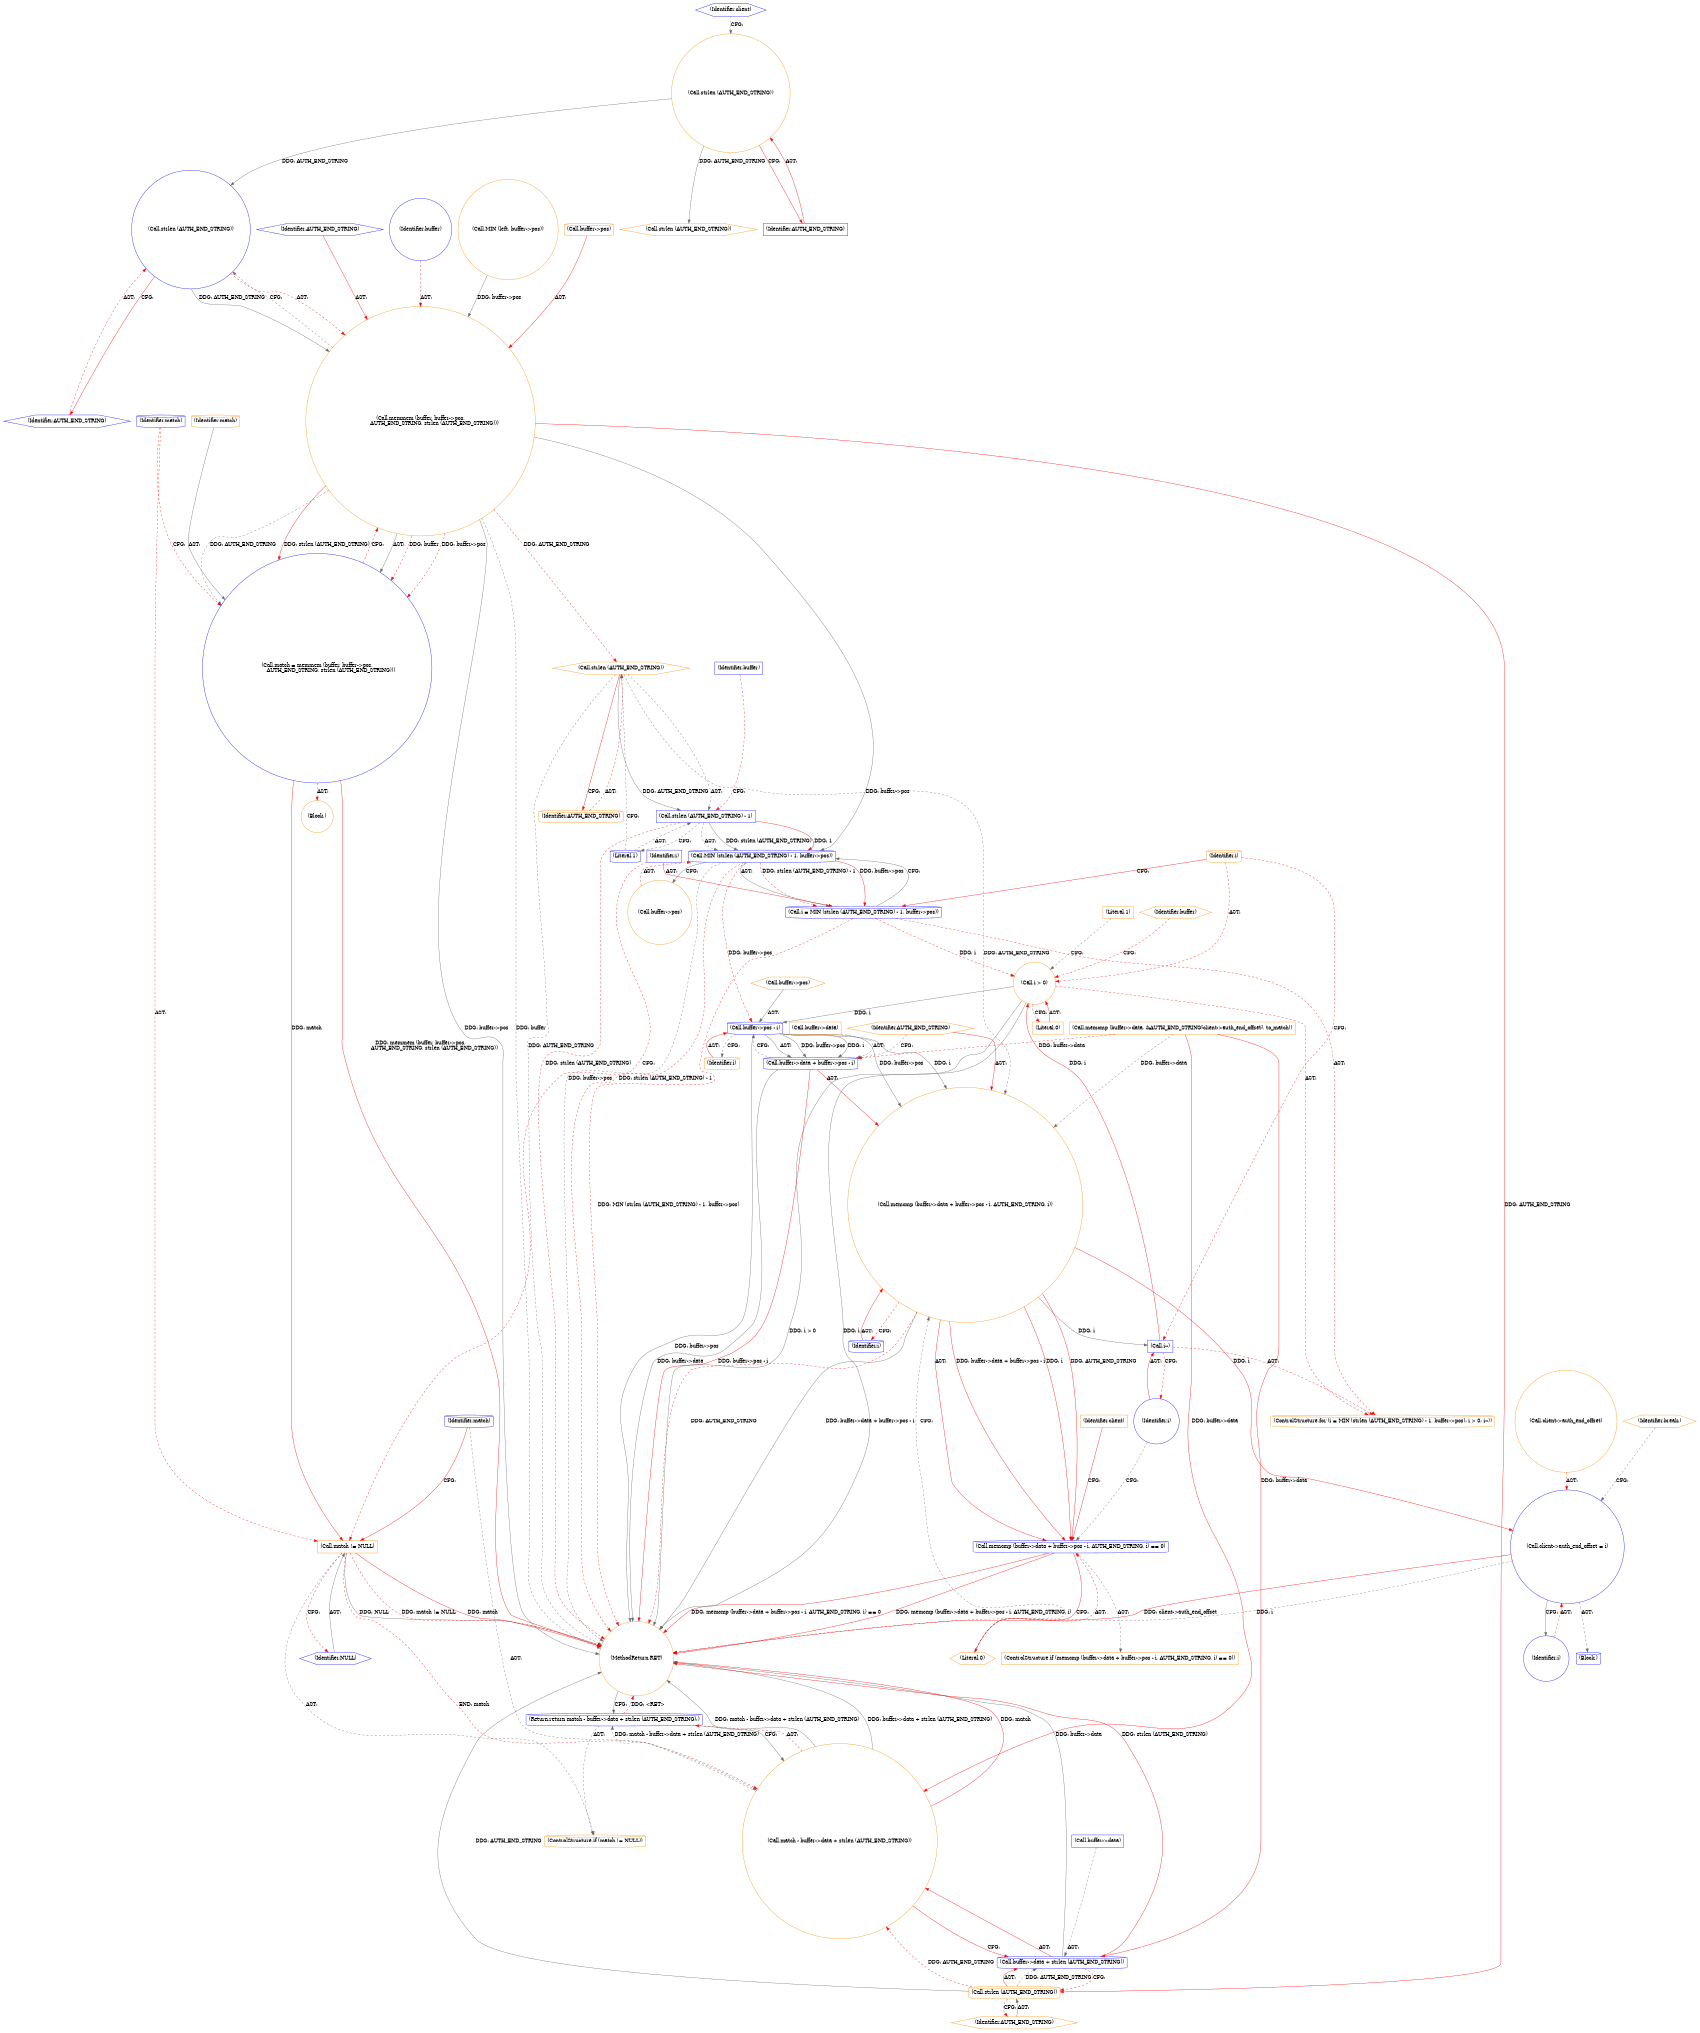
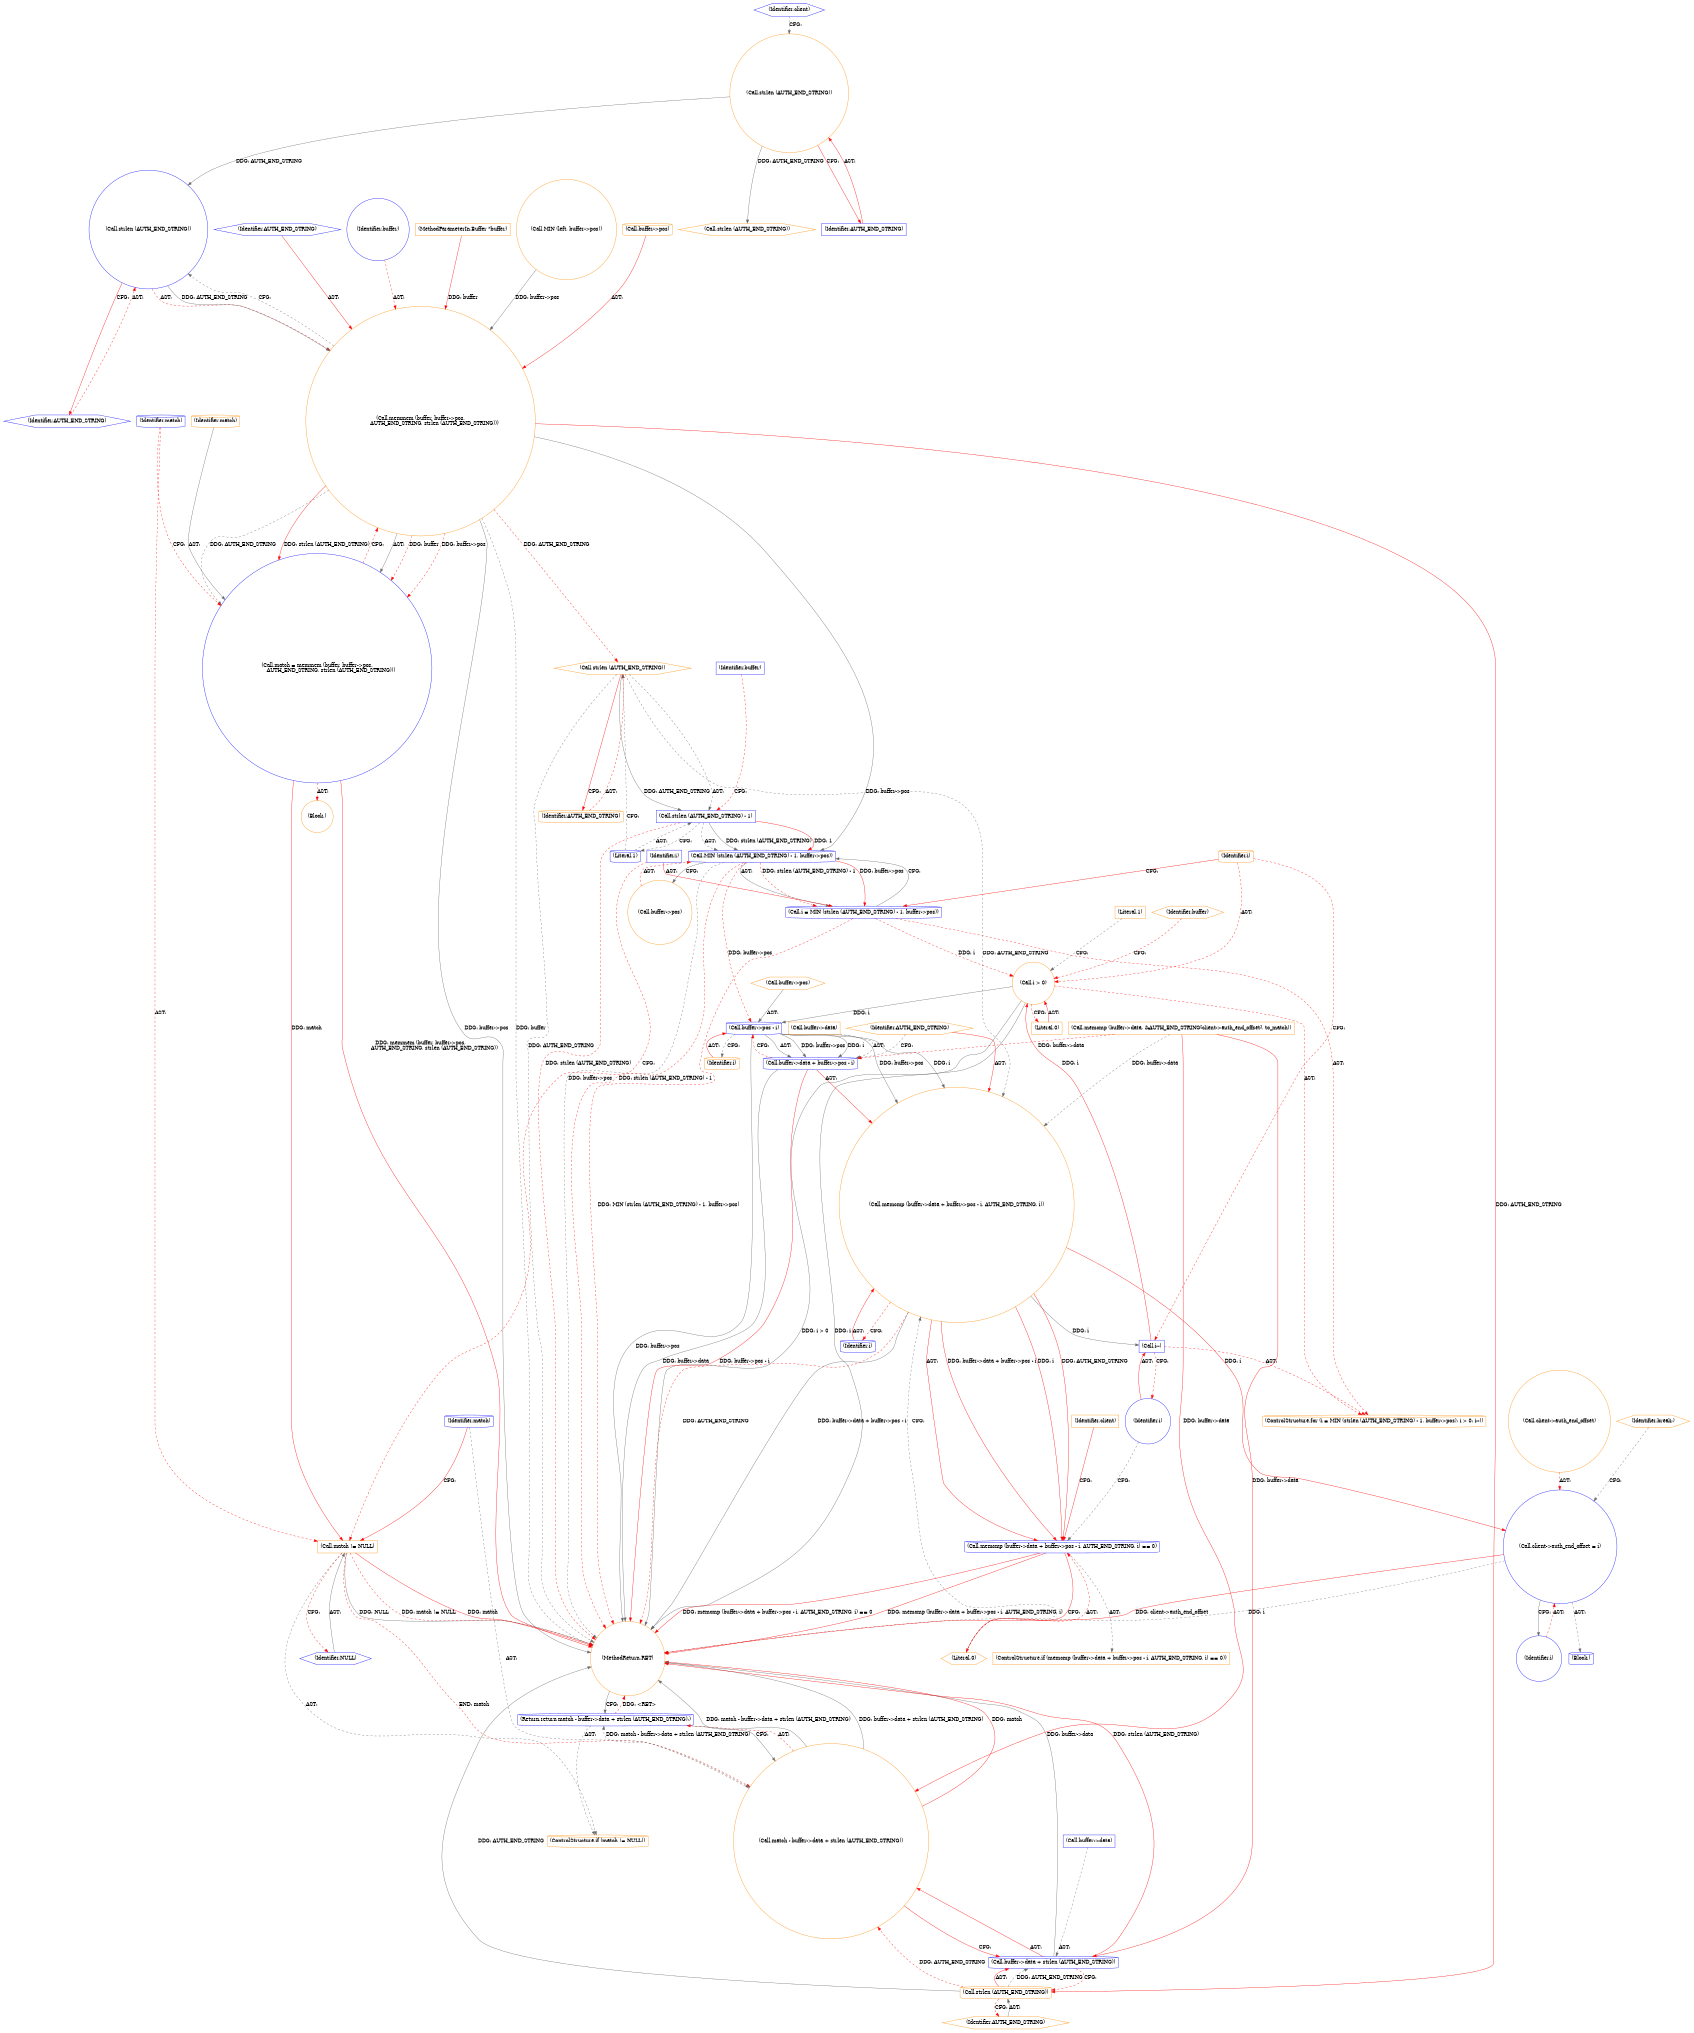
node "(MethodParameterIn,Buffer *buffer)": added
edge "(Call,buffer->data + buffer->pos - i)" -> "(Call,buffer->pos - i)": color gray40 -> red
